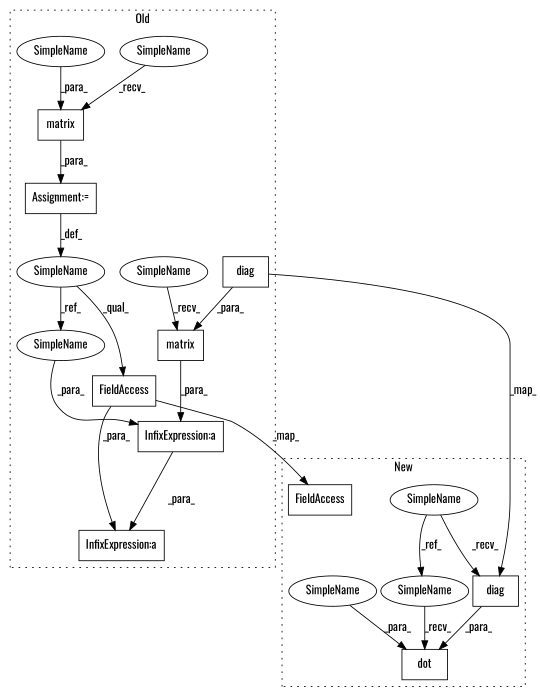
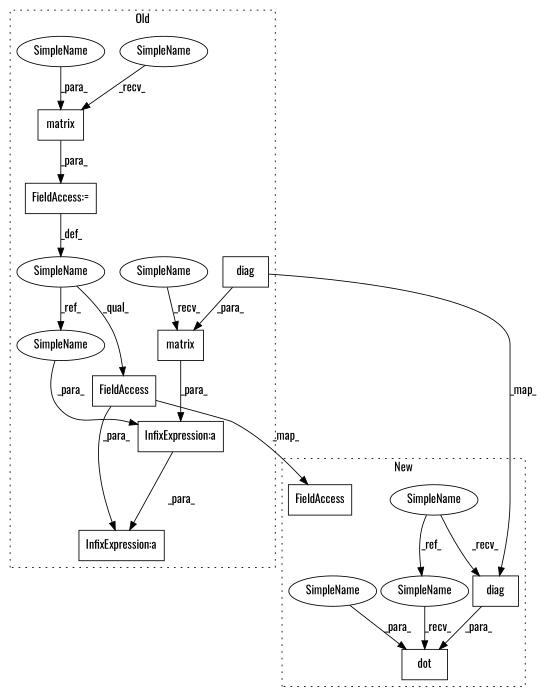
node "Assignment:=": label "Assignment:=" -> "FieldAccess:="
